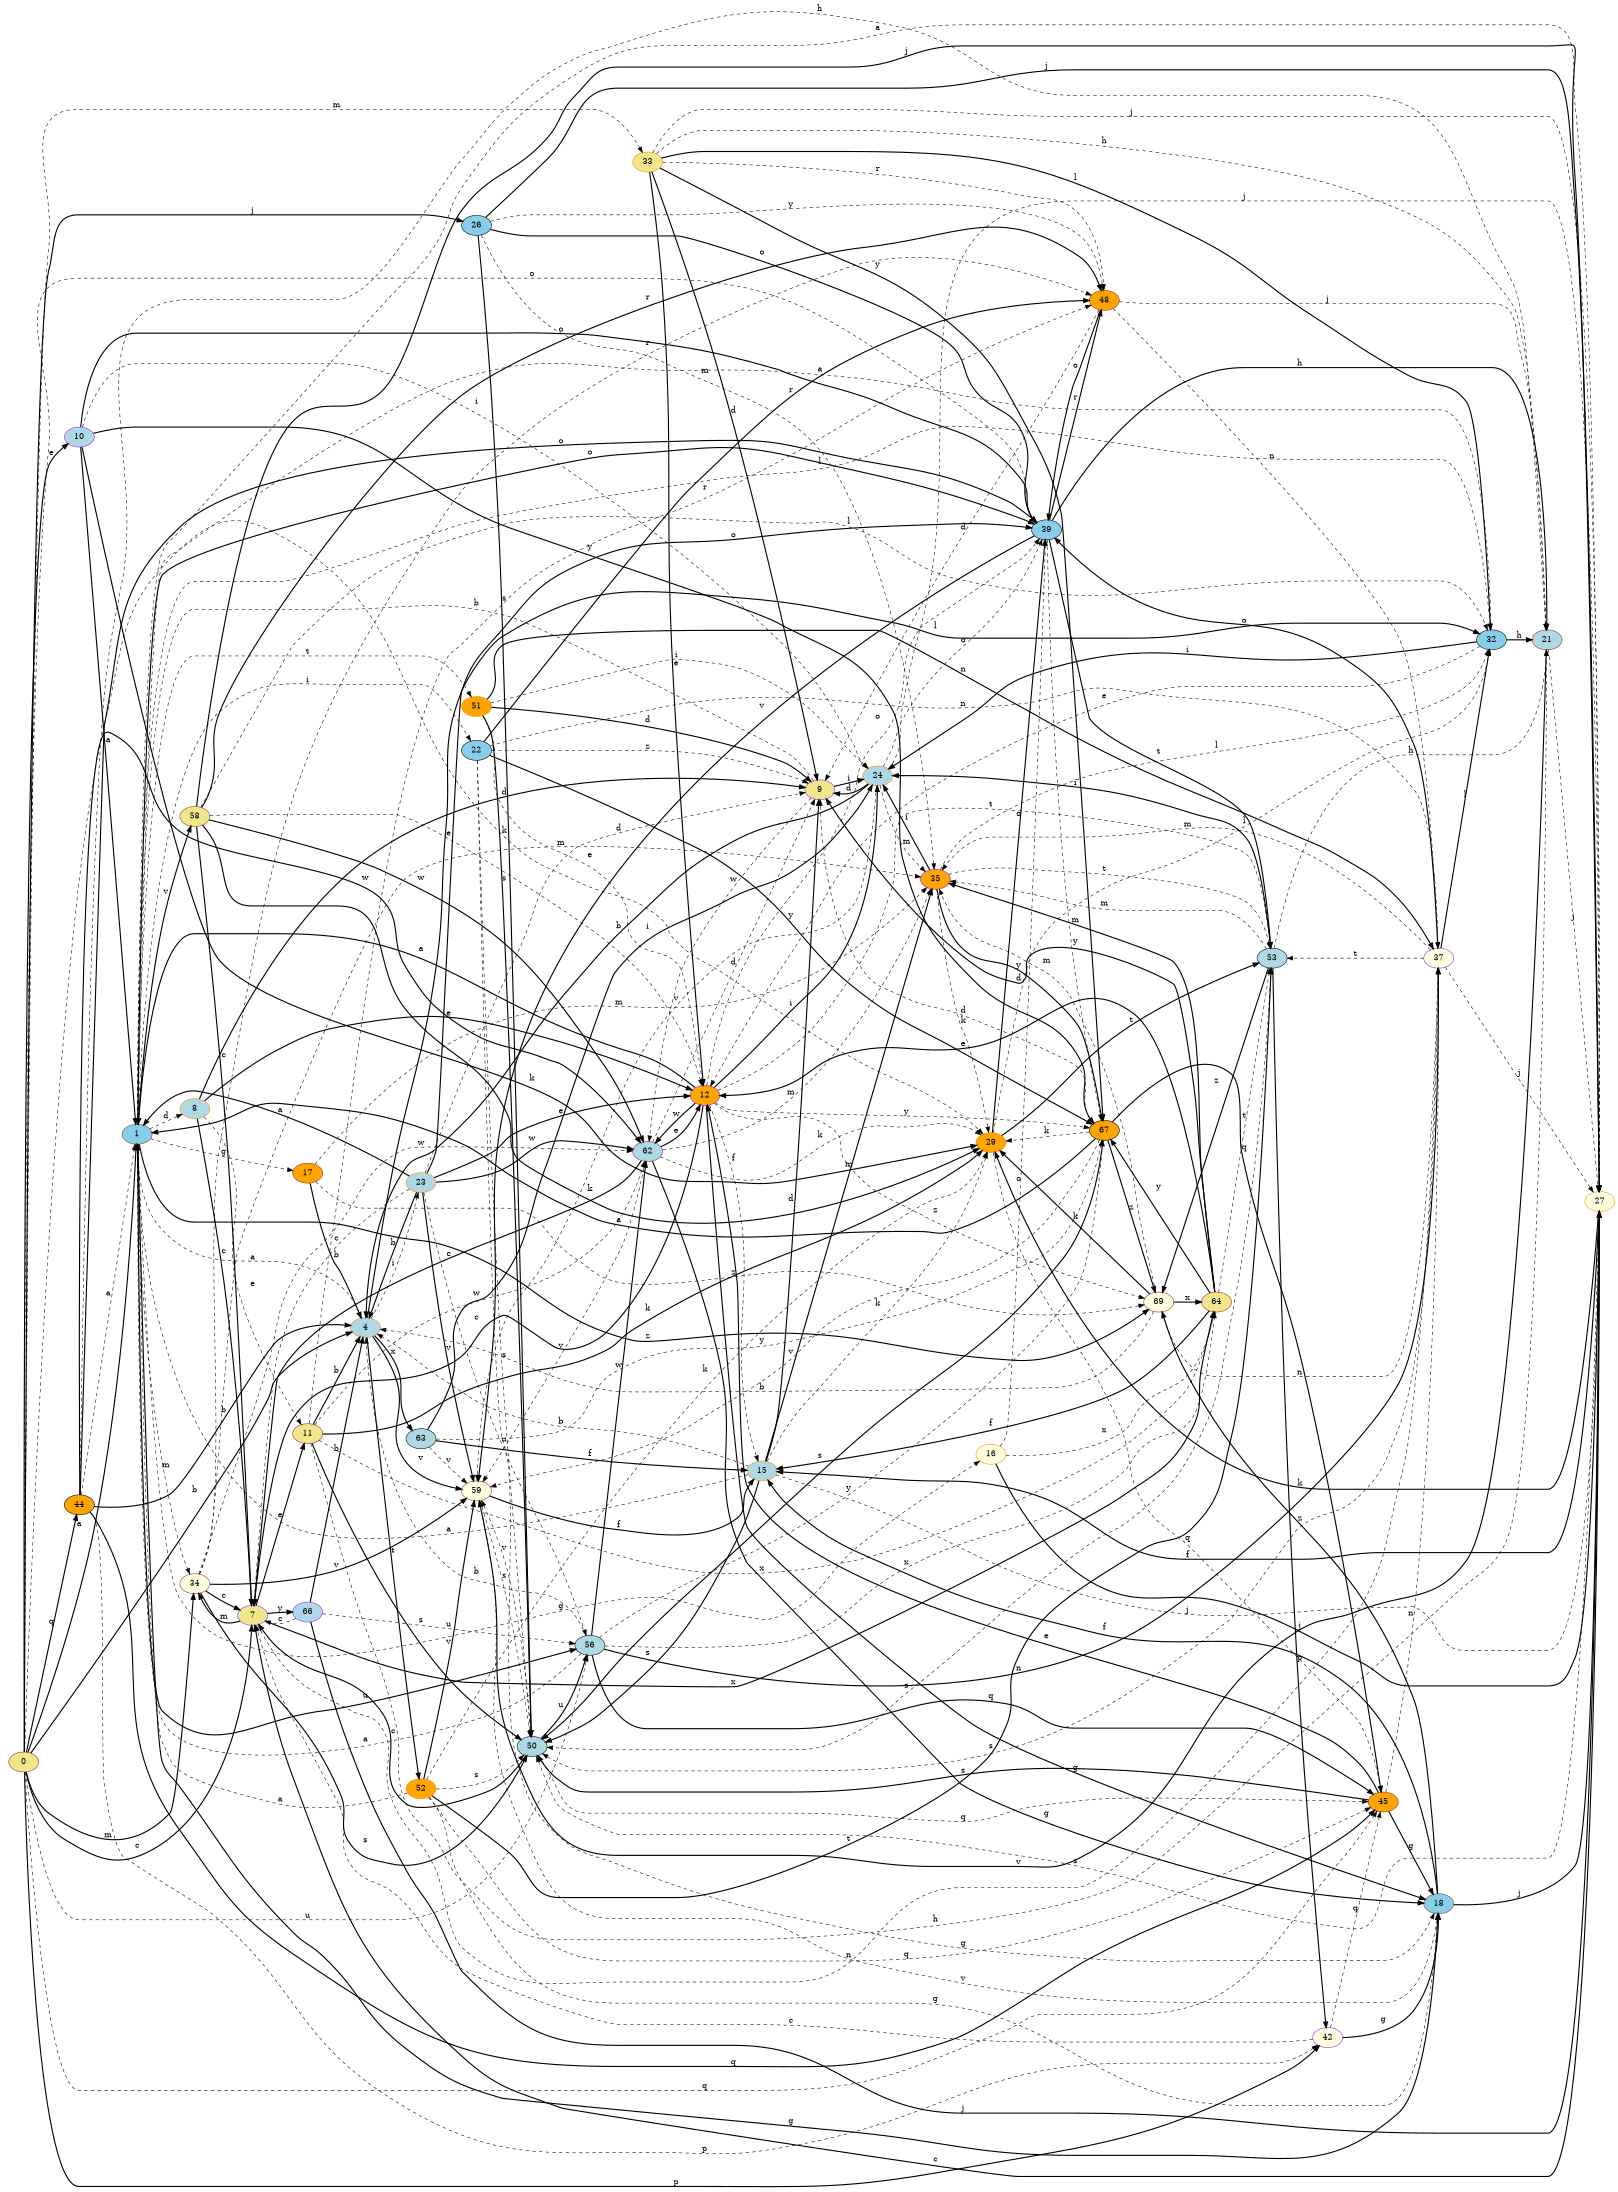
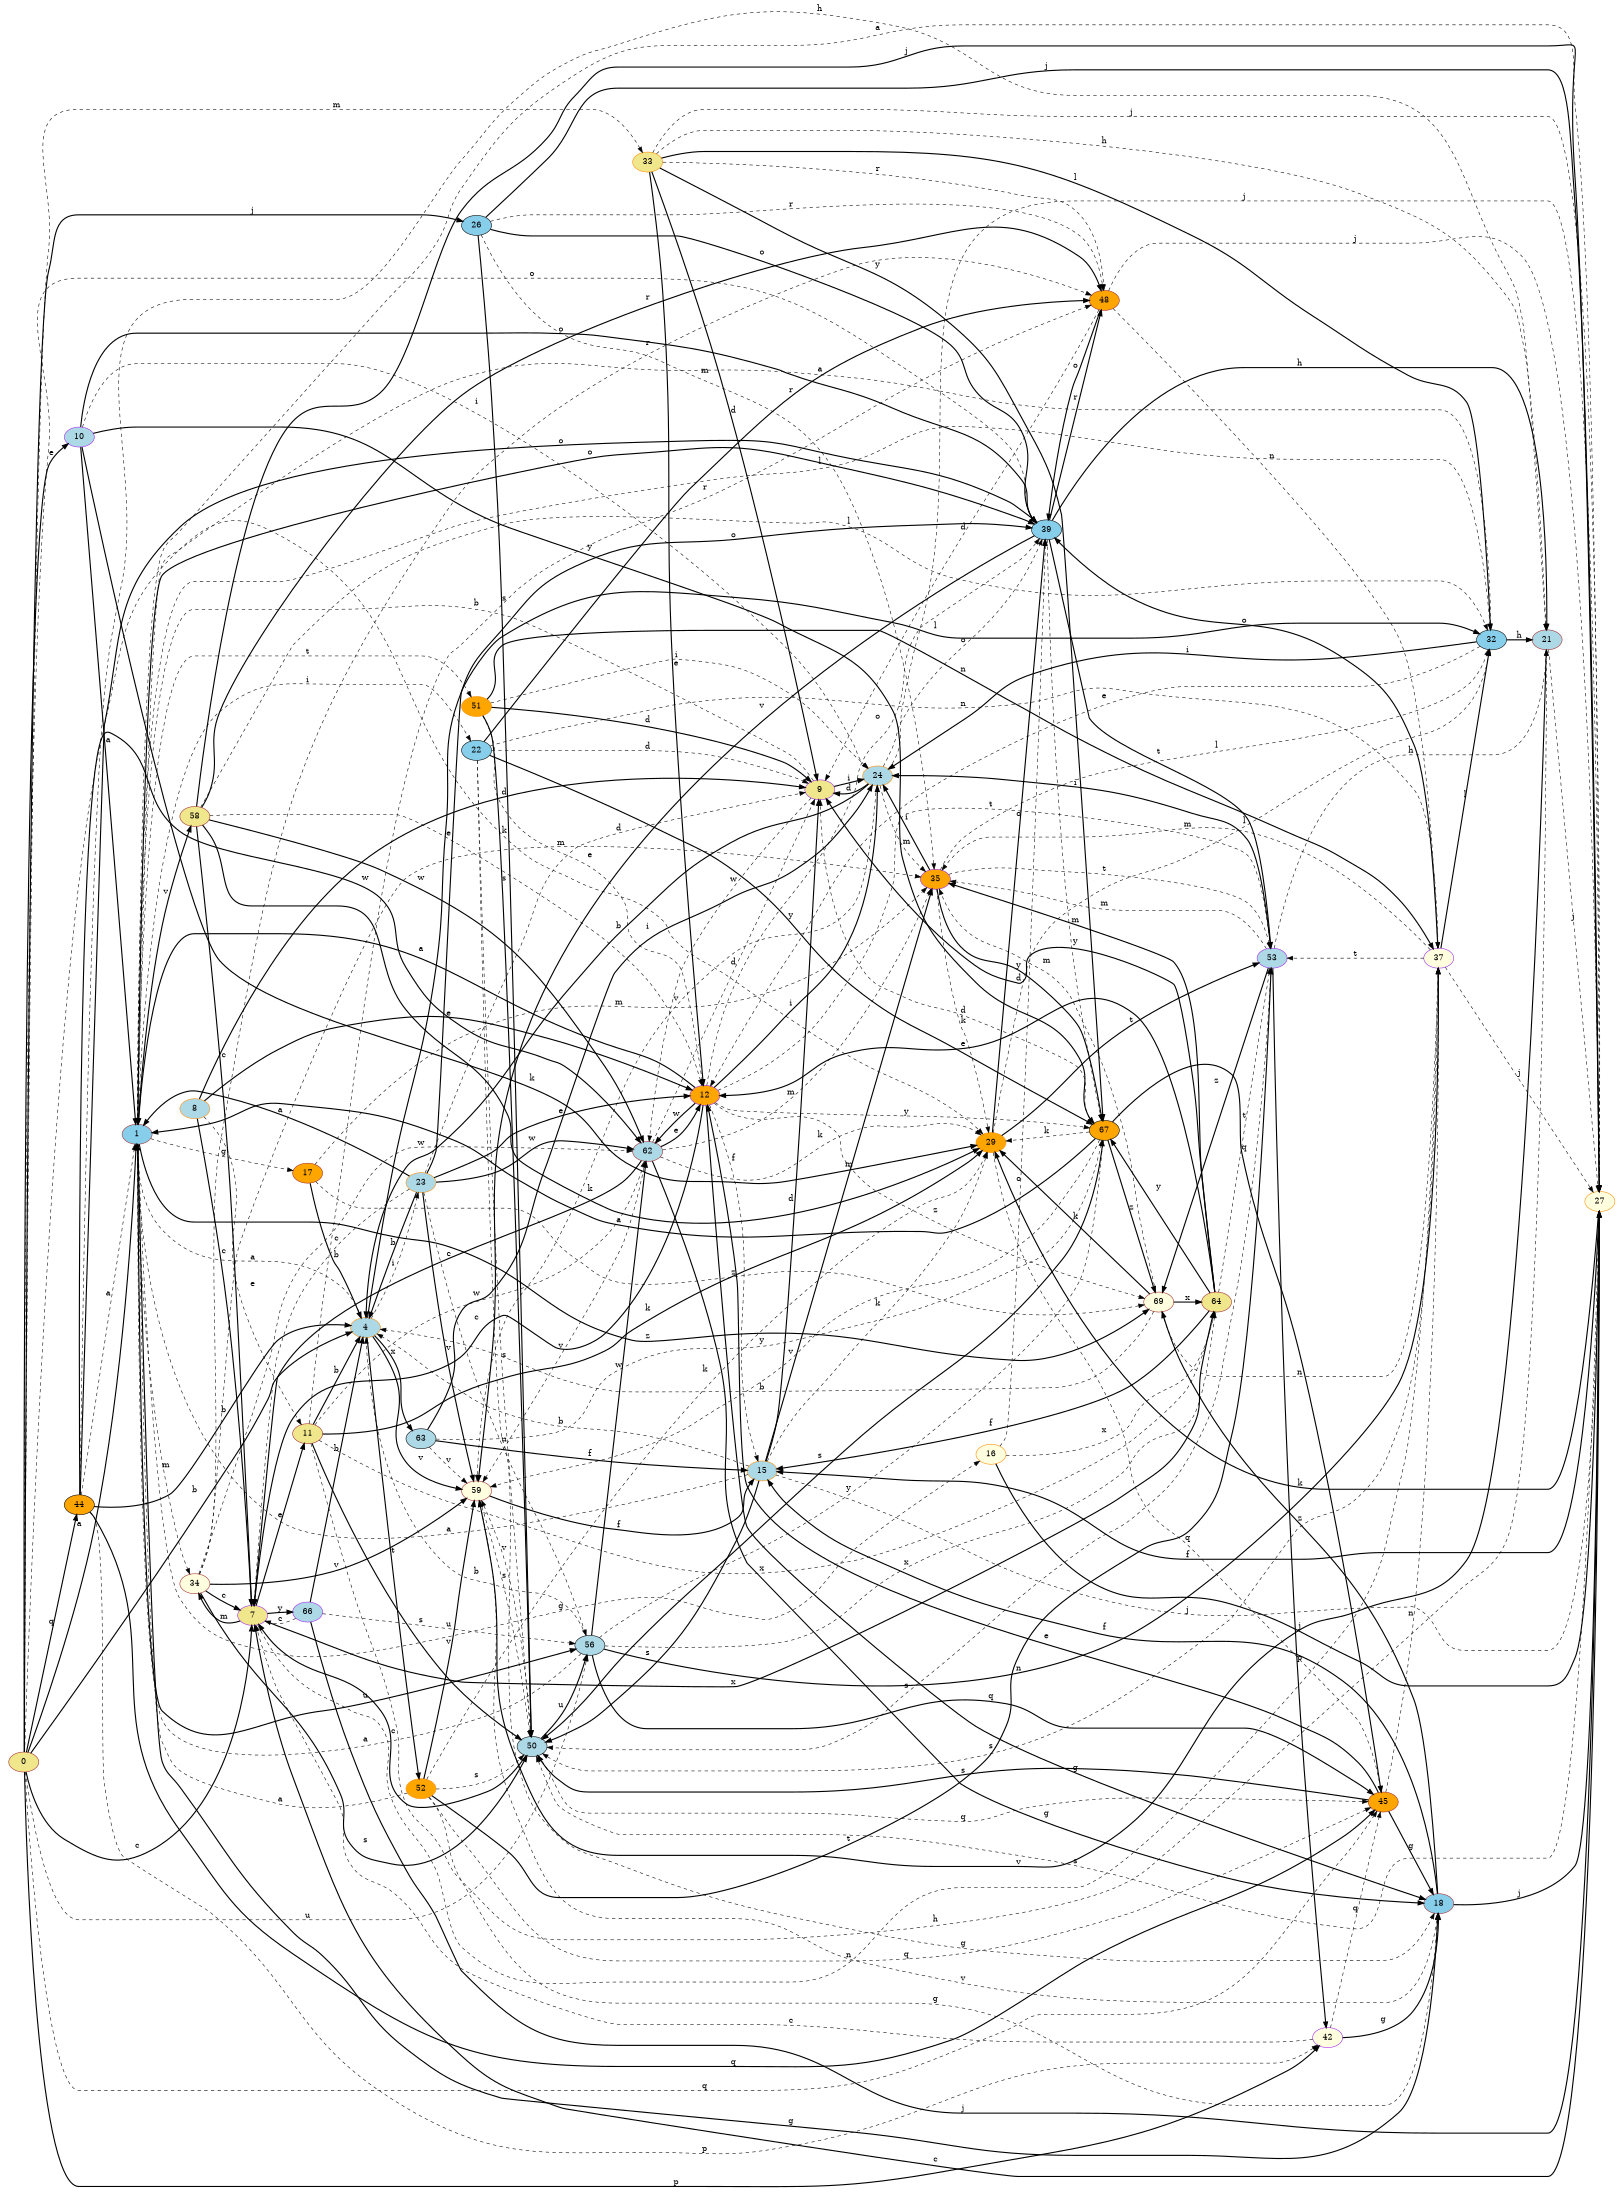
edge "26" -> "48": label "y" -> "r"
edge "48" -> "21": now "48" -> "27"
edge "22" -> "9": label "z" -> "d"
node "53": color black -> purple
edge "1" -> "8": removed, label "d"
edge "0" -> "34": removed, label "m"
